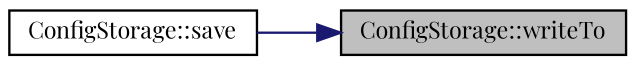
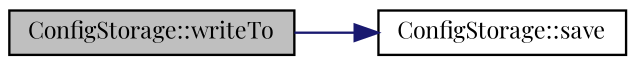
edge "ConfigStorage::save" -> "ConfigStorage::writeTo": reversed
